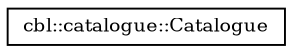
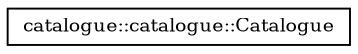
node "cbl::catalogue::Catalogue": label "cbl::catalogue::Catalogue" -> "catalogue::catalogue::Catalogue"
